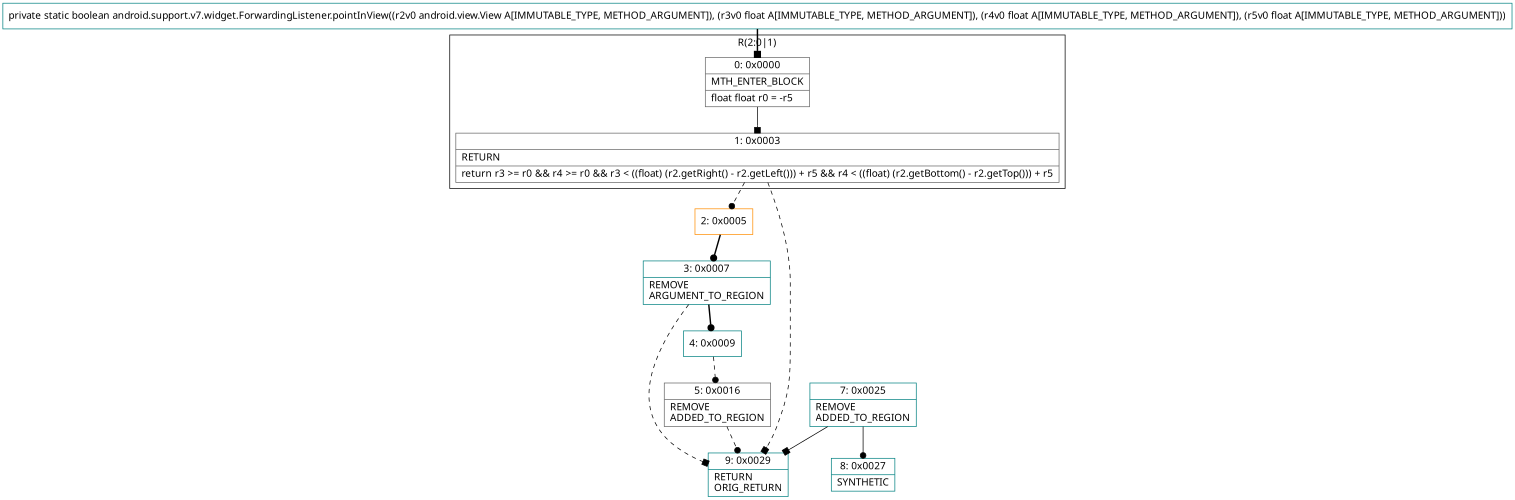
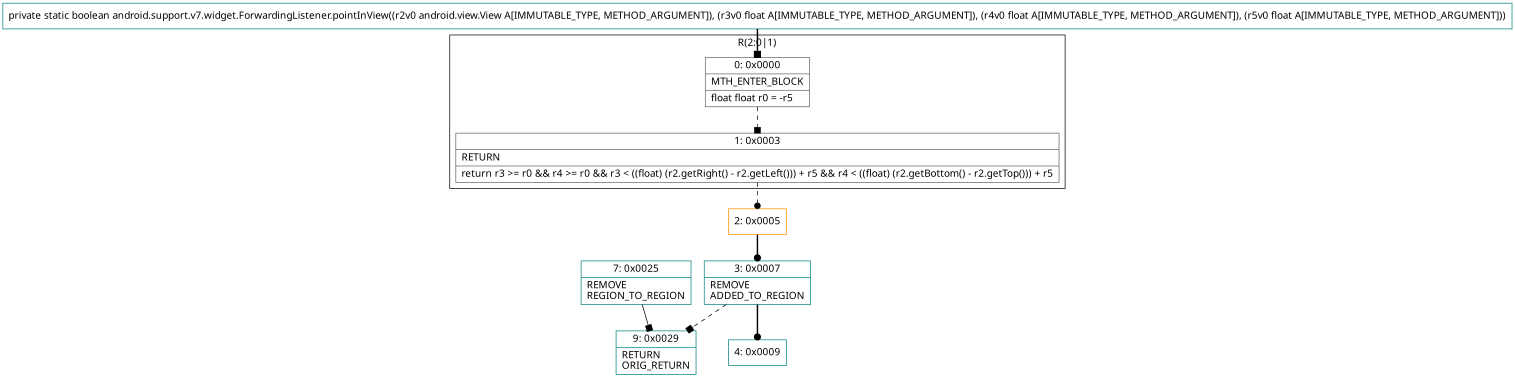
edge "0: 0x0000" -> "1: 0x0003": style solid -> dashed
node "3: 0x0007": text "ARGUMENT_TO_REGION" -> "ADDED_TO_REGION"
edge "1: 0x0003" -> "9: 0x0029": removed
node "5: 0x0016": removed
node "7: 0x0025": text "ADDED_TO_REGION" -> "REGION_TO_REGION"
node "8: 0x0027": removed
